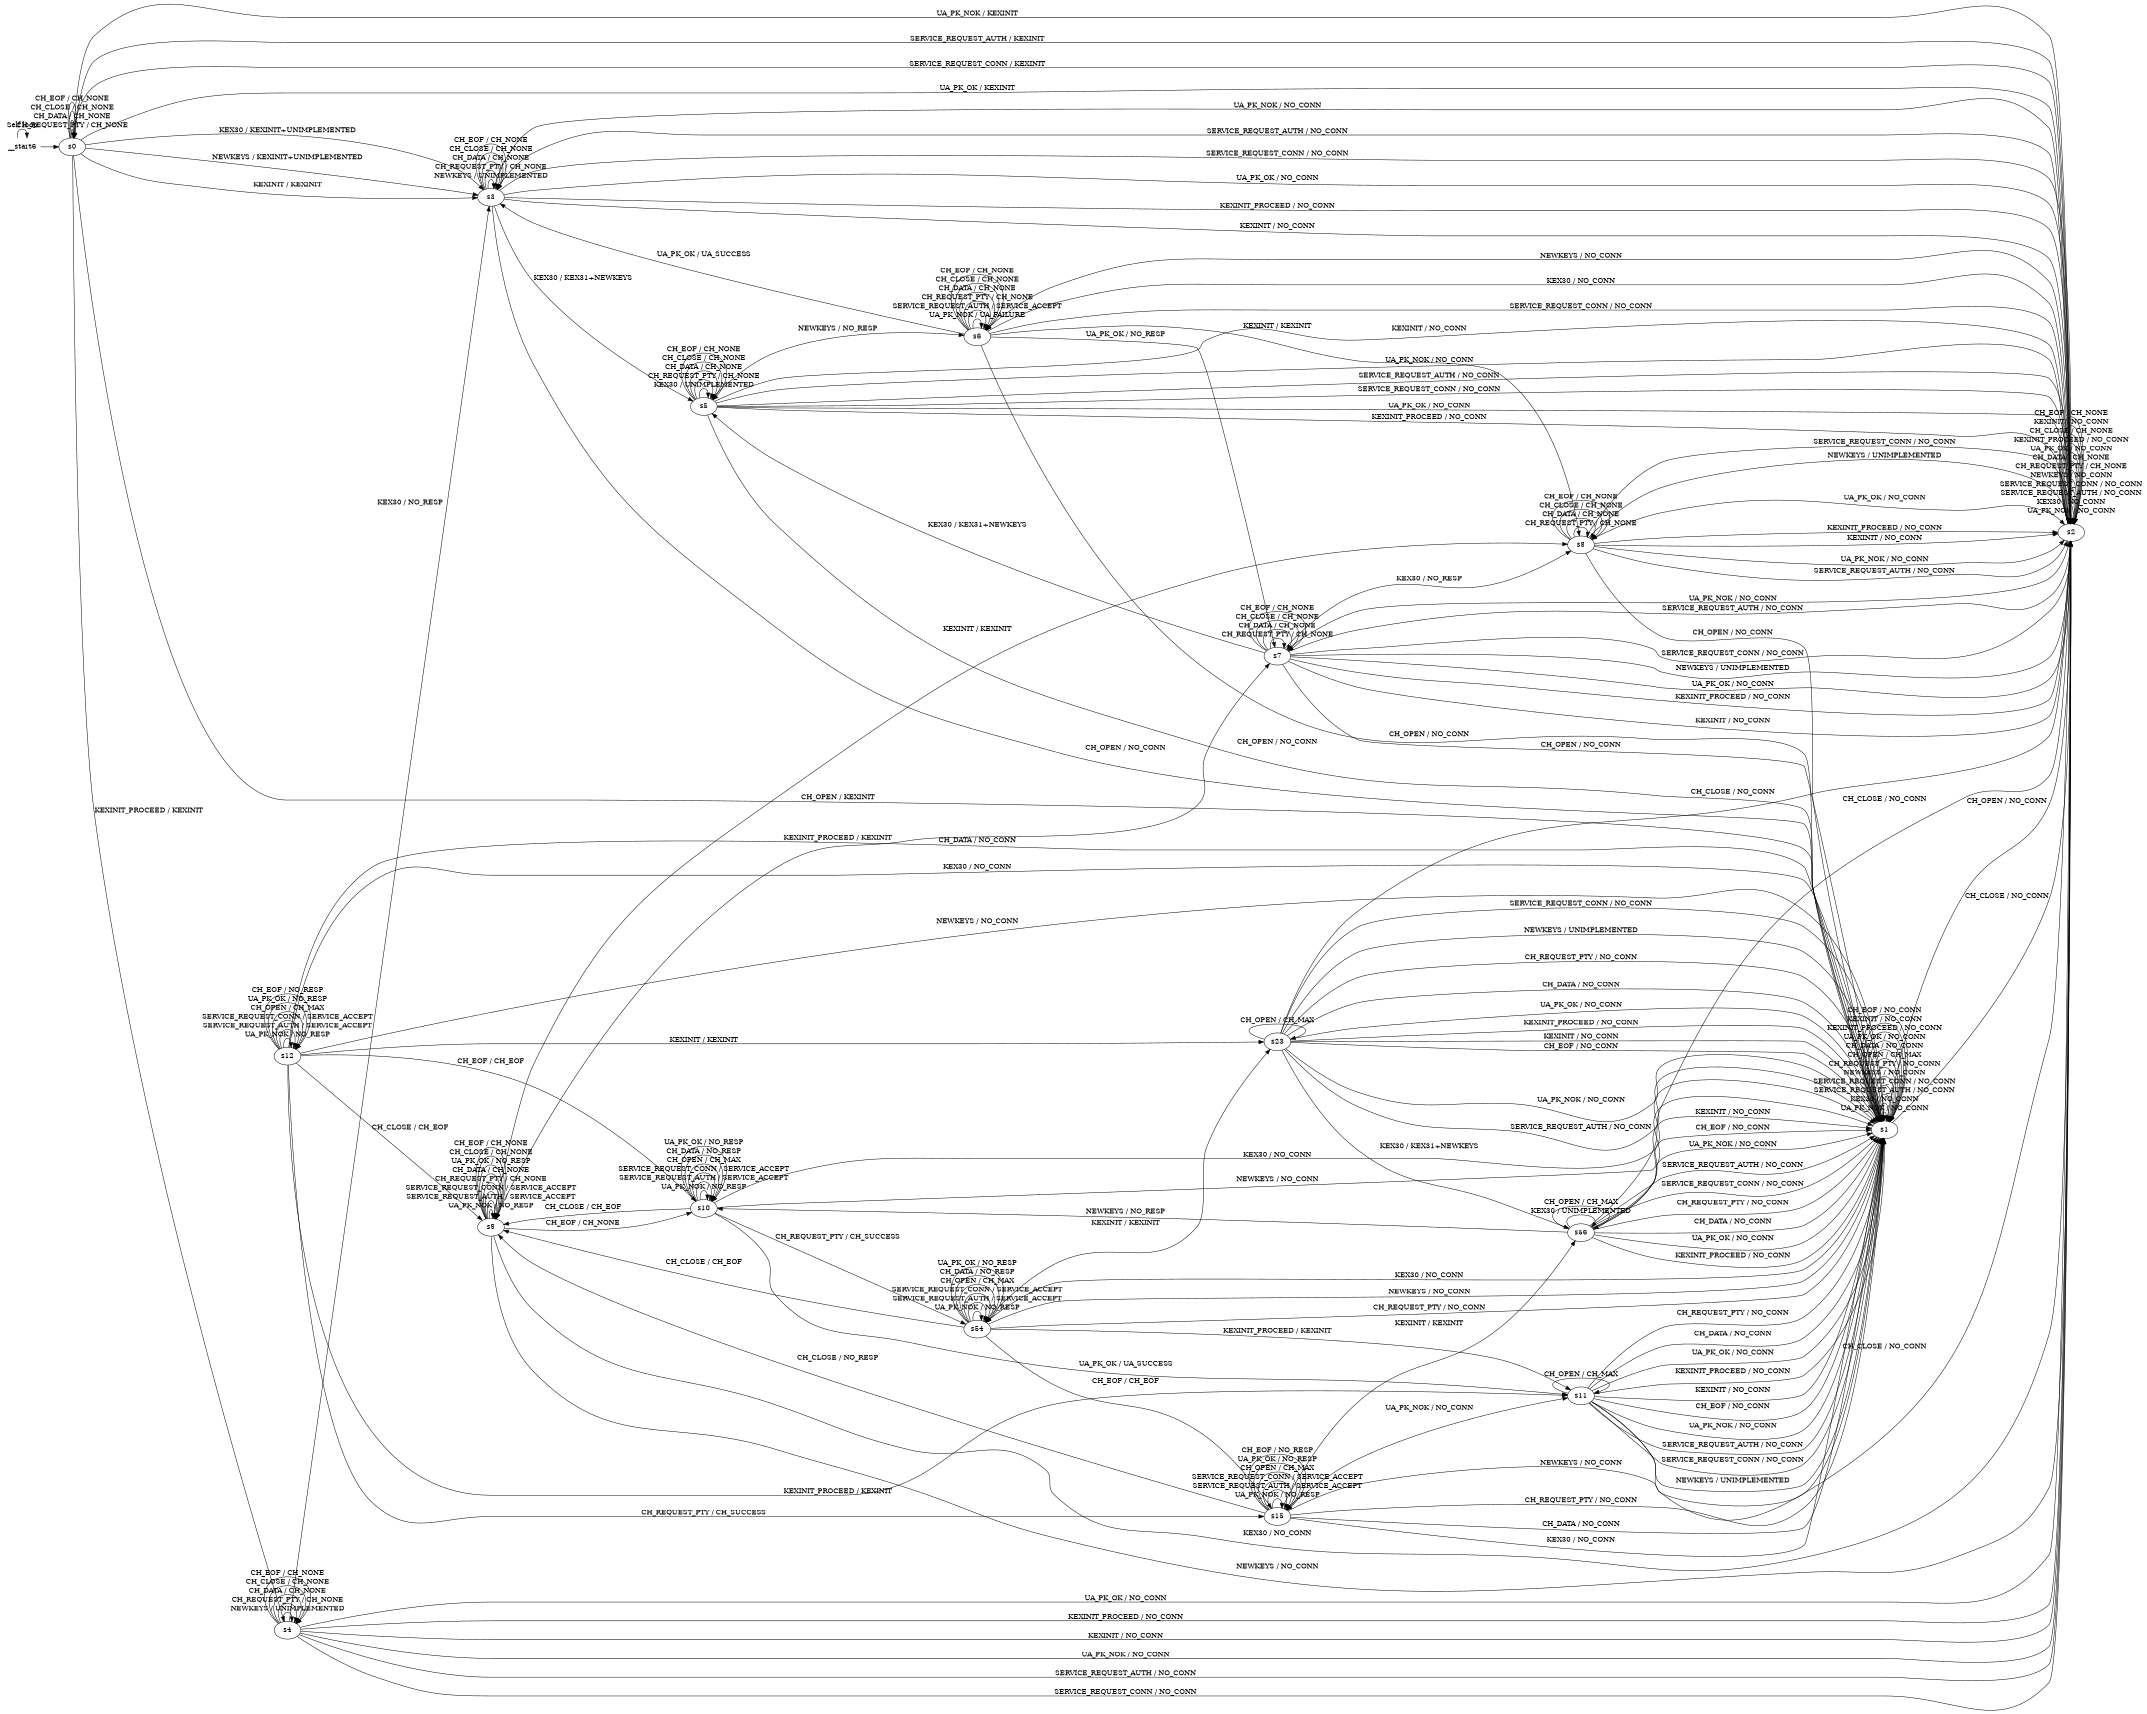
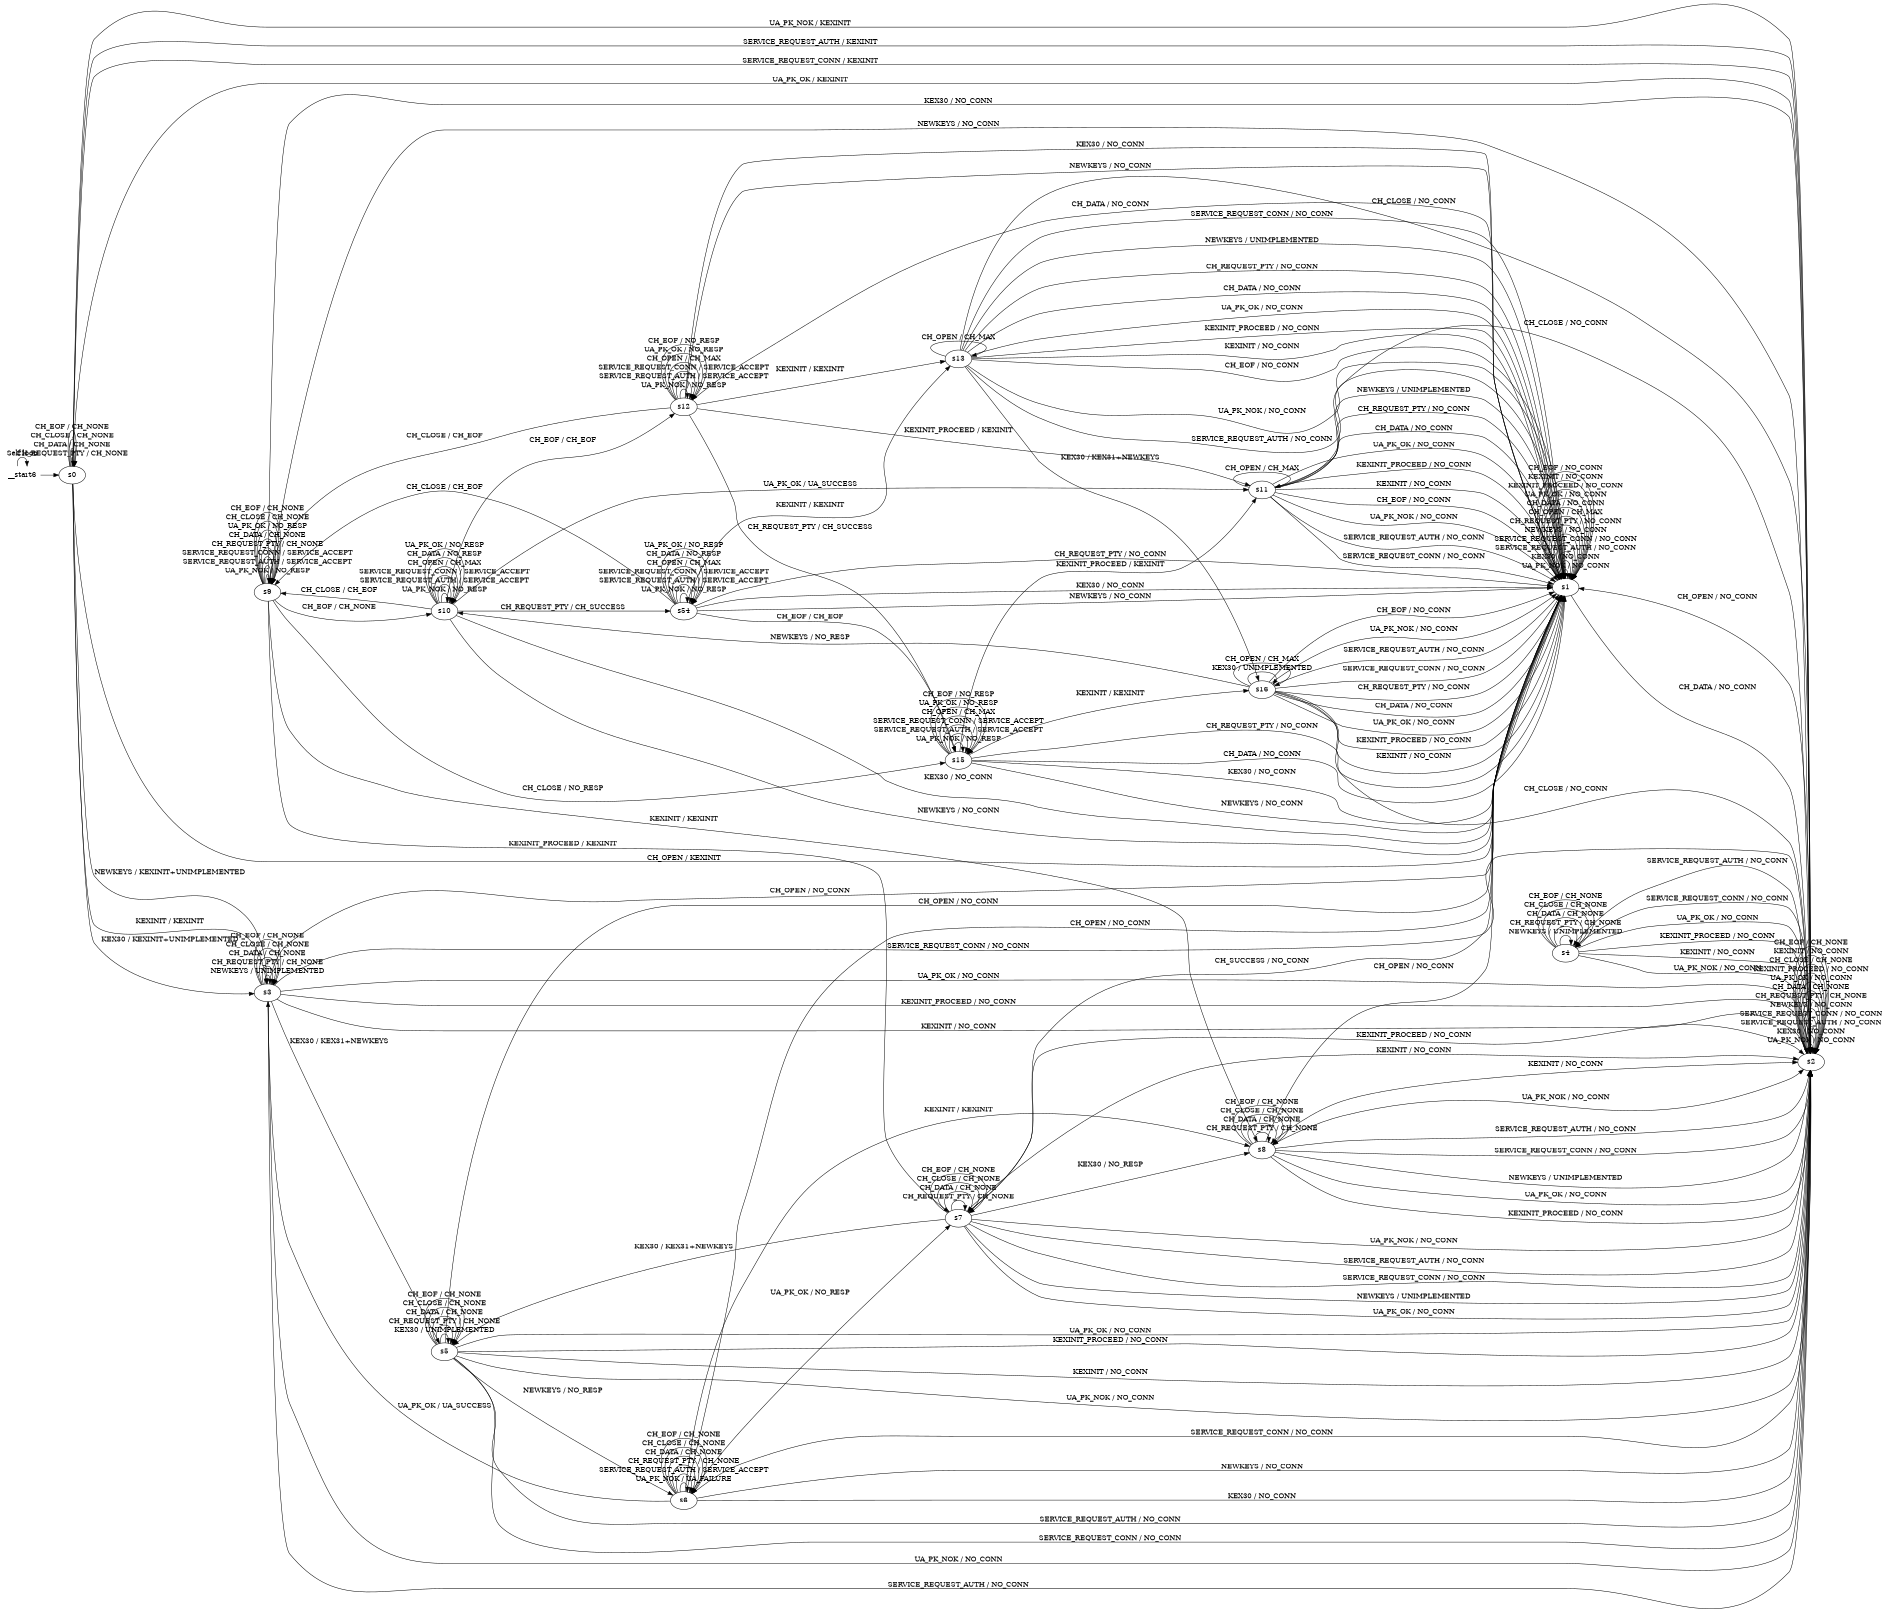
edge "s7" -> "s1": label "CH_OPEN / NO_CONN" -> "CH_SUCCESS / NO_CONN"
edge "s0" -> "s4": removed, label "KEXINIT_PROCEED / KEXINIT"
edge "s1" -> "s2": label "CH_CLOSE / NO_CONN" -> "CH_DATA / NO_CONN"
edge "s4" -> "s3": removed, label "KEX30 / NO_RESP"
node "s23": label "s23" -> "s13"
edge "s12" -> "s10": reversed
node "s56": label "s56" -> "s16"
edge "s54" -> "s11": removed, label "KEXINIT_PROCEED / KEXINIT"
edge "s15" -> "s9": reversed
edge "s15" -> "s11": label "UA_PK_NOK / NO_CONN" -> "KEXINIT_PROCEED / KEXINIT"
